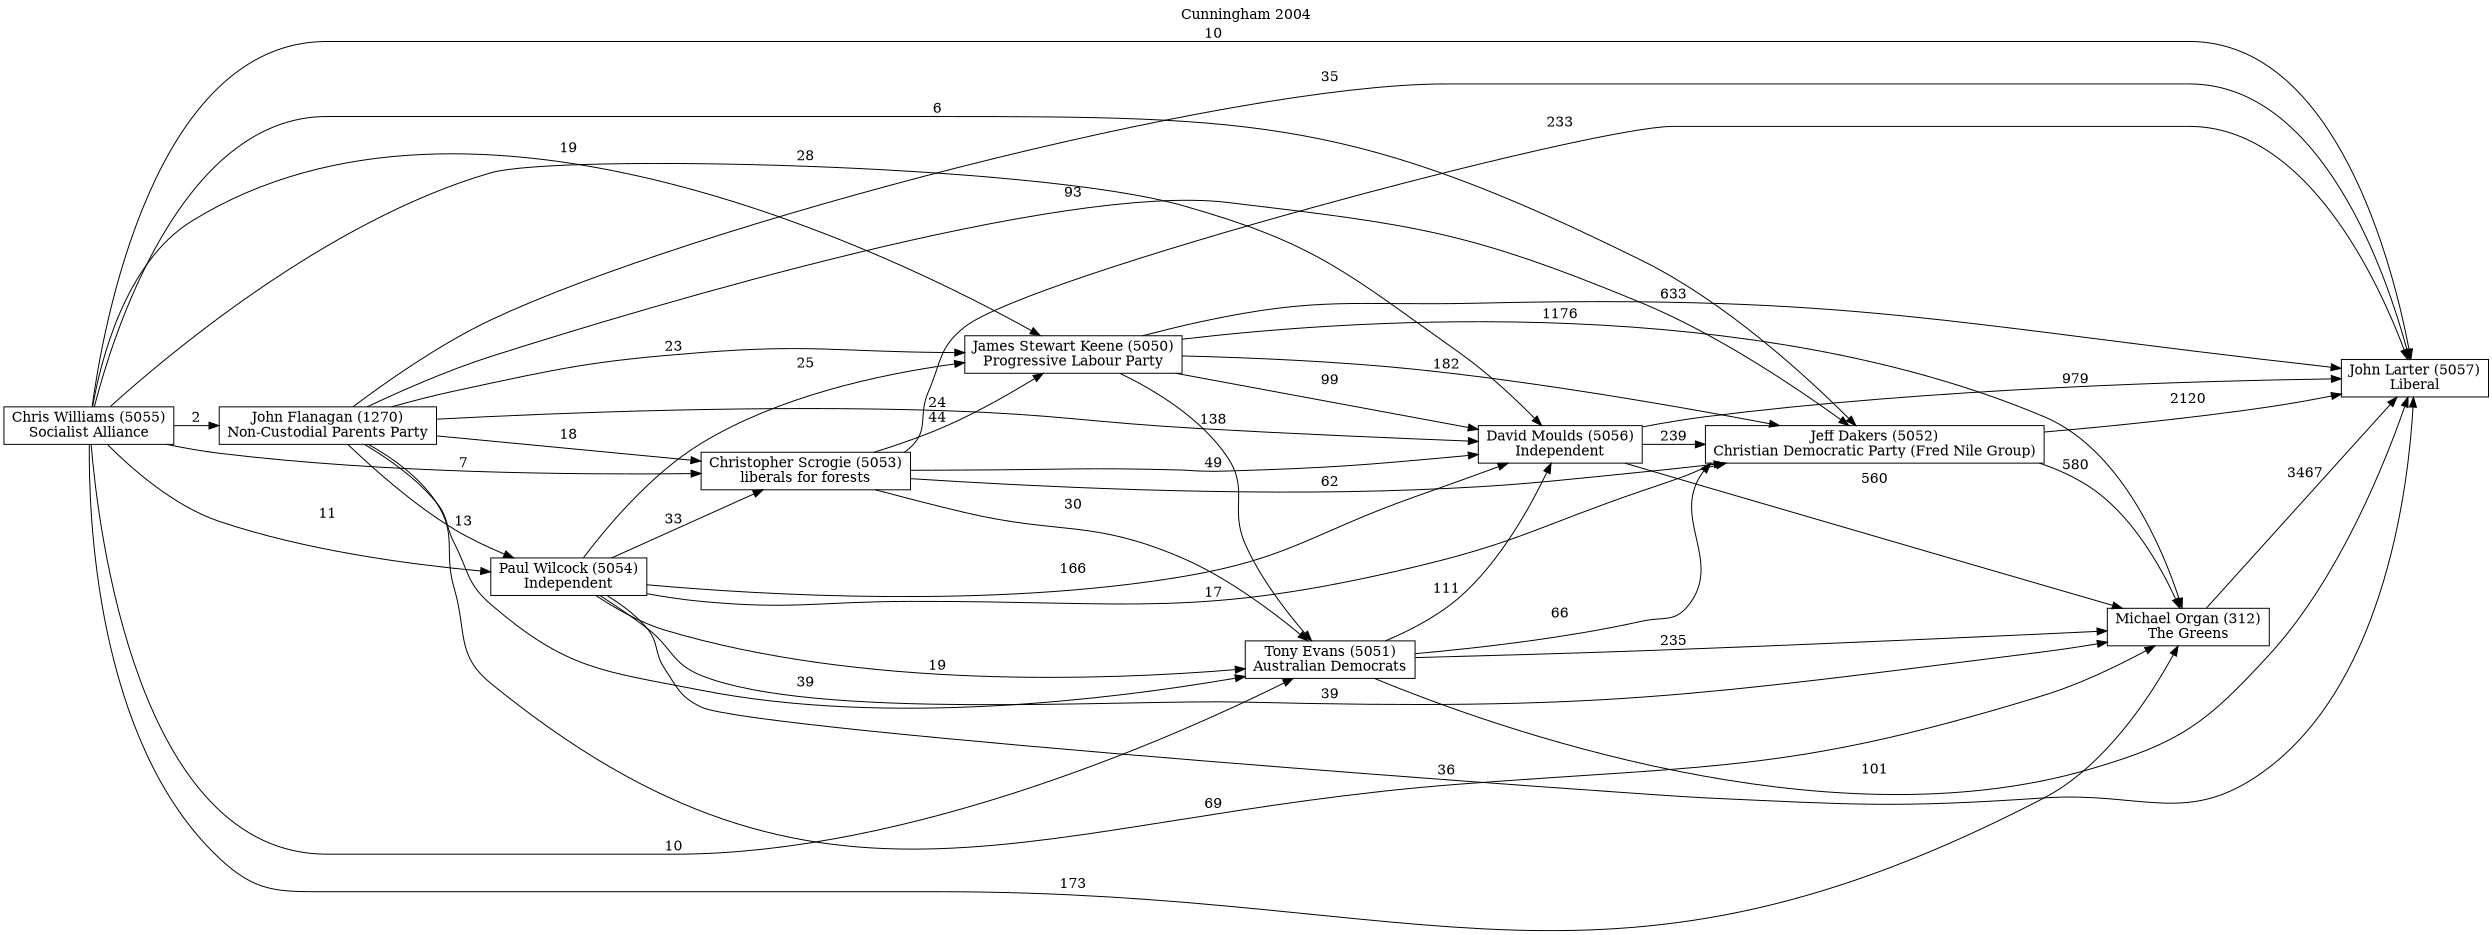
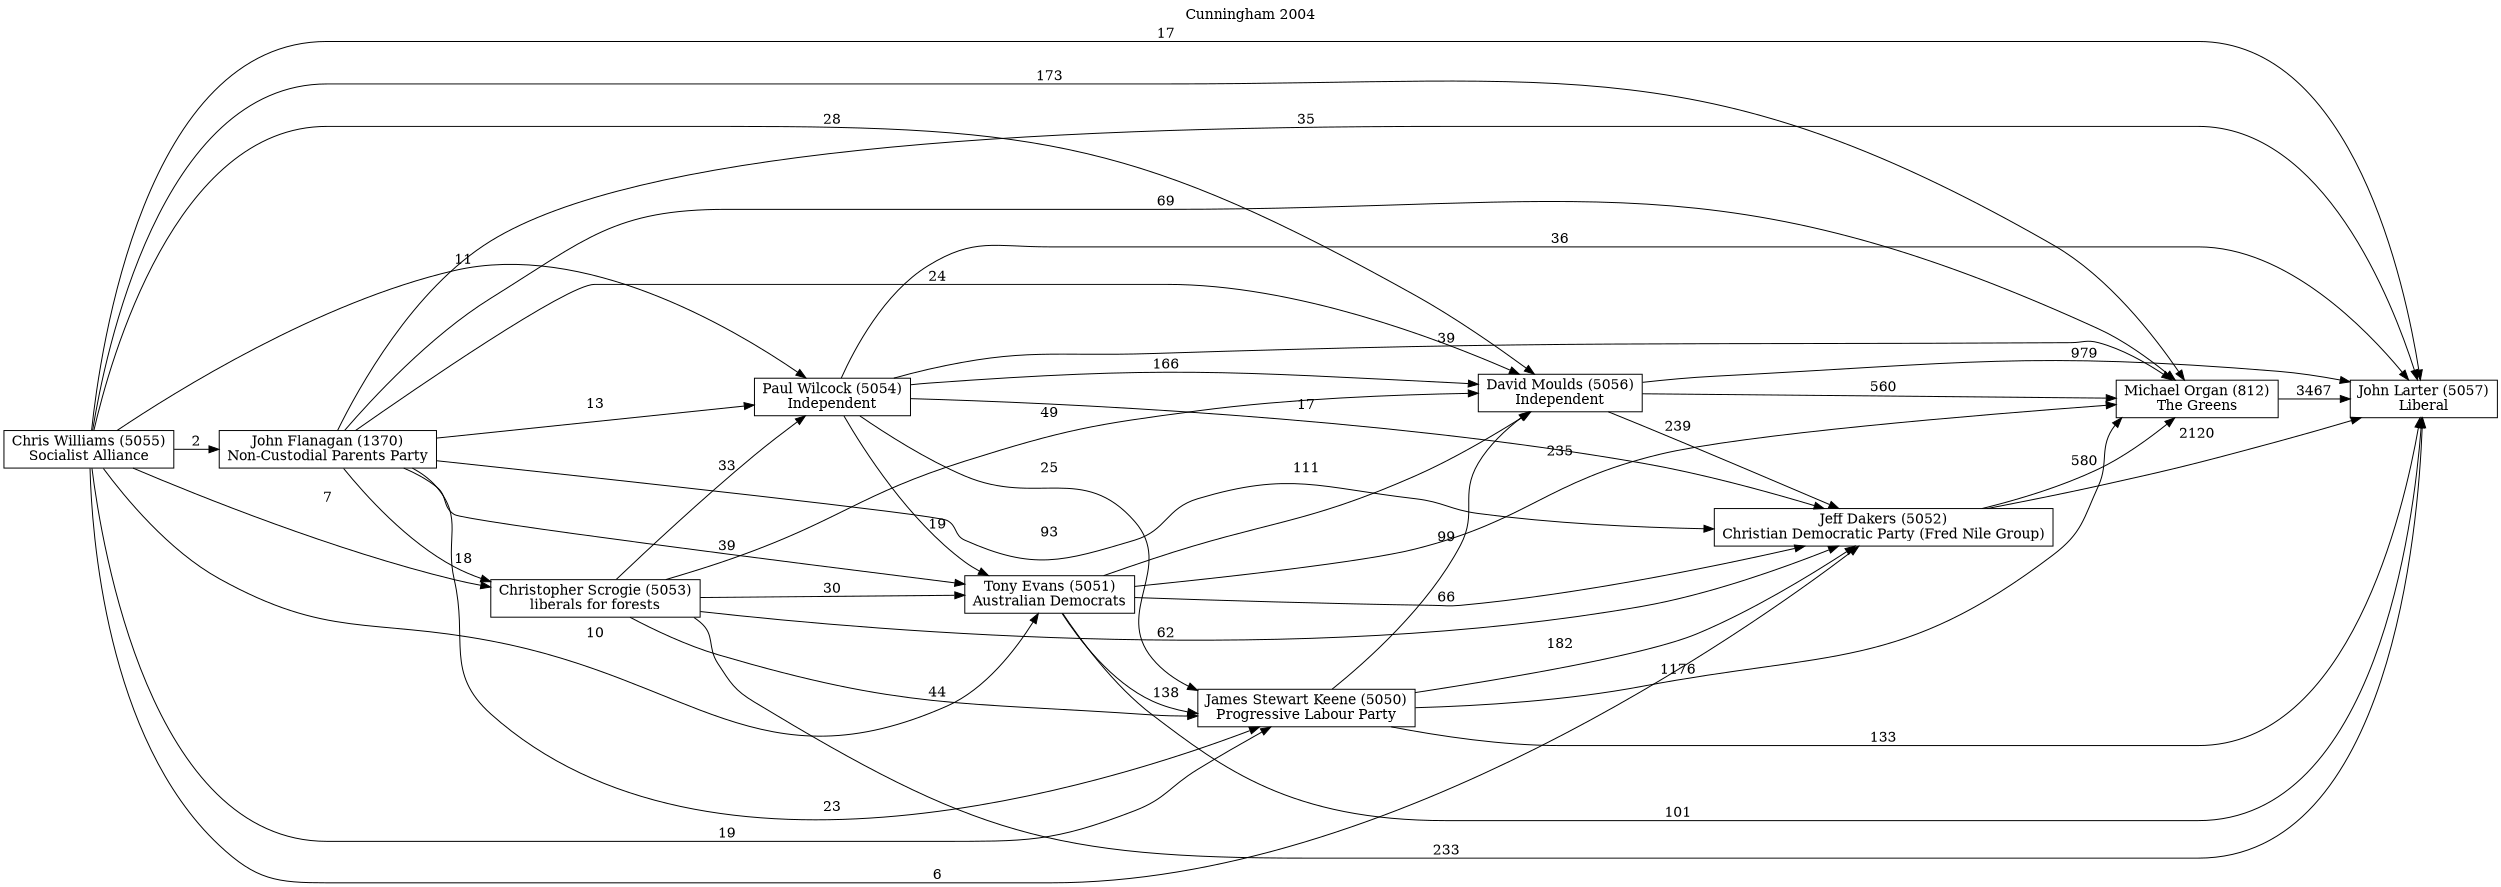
edge "Chris Williams (5055) Socialist Alliance" -> "John Larter (5057) Liberal": label "10" -> "17"
edge "James Stewart Keene (5050) Progressive Labour Party" -> "John Larter (5057) Liberal": label "633" -> "133"
node "John Flanagan (1270) Non-Custodial Parents Party": label "John Flanagan (1270) Non-Custodial Parents Party" -> "John Flanagan (1370) Non-Custodial Parents Party"
edge "James Stewart Keene (5050) Progressive Labour Party" -> "Tony Evans (5051) Australian Democrats": reversed
edge "Paul Wilcock (5054) Independent" -> "Christopher Scrogie (5053) liberals for forests": reversed
node "Michael Organ (312) The Greens": label "Michael Organ (312) The Greens" -> "Michael Organ (812) The Greens"
